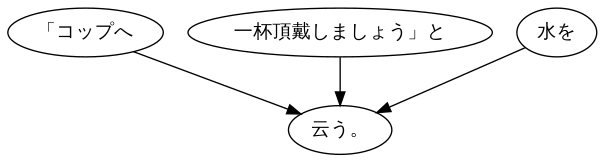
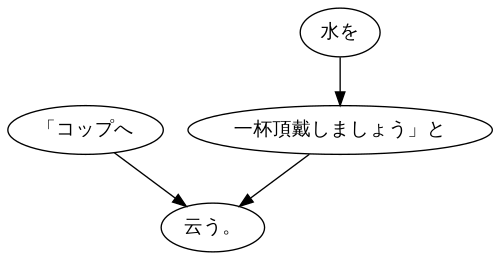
edge "水を" -> "云う。": now "水を" -> "一杯頂戴しましょう」と"
